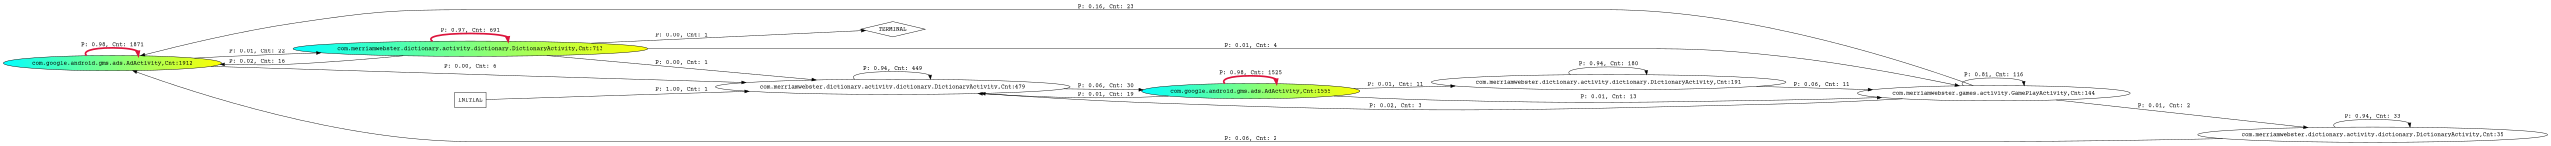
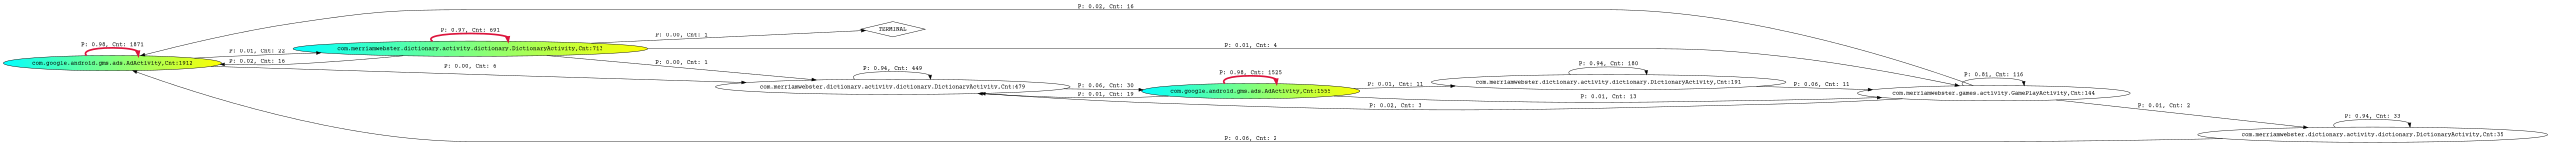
edge "com.merriamwebster.games.activity.GamePlayActivity,Cnt:144" -> "com.google.android.gms.ads.AdActivity,Cnt:1912": label "P: 0.16, Cnt: 23" -> "P: 0.02, Cnt: 16"
node "INITIAL": removed
